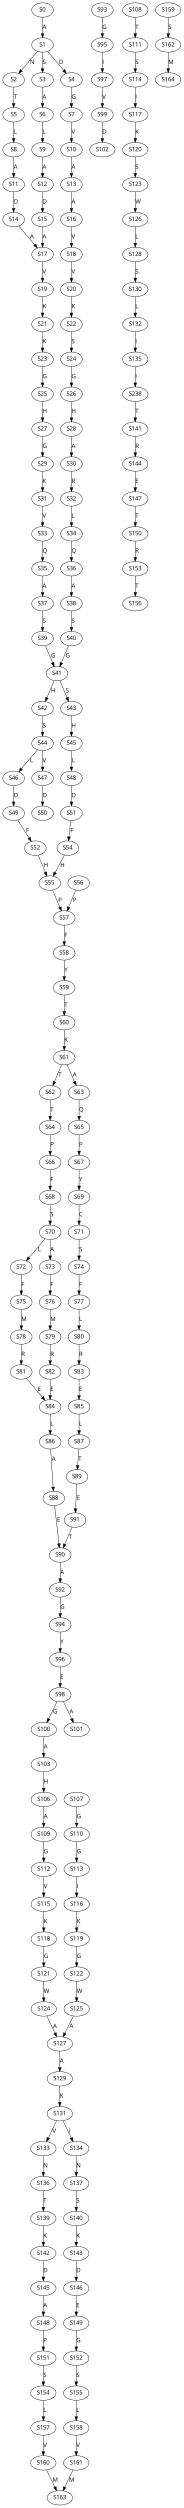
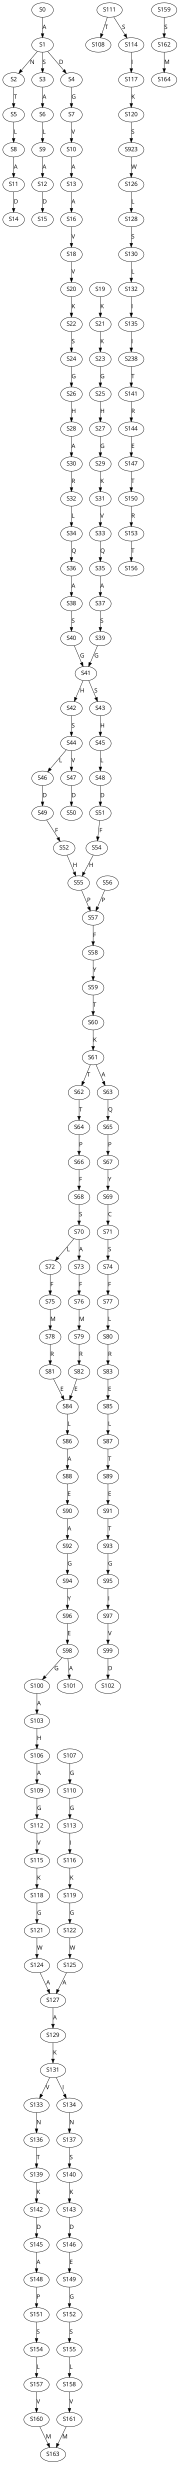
edge "S108" -> "S111": reversed
node "S123": label "S123" -> "S923"
node "S17": removed
edge "S91" -> "S90": now "S91" -> "S93"
